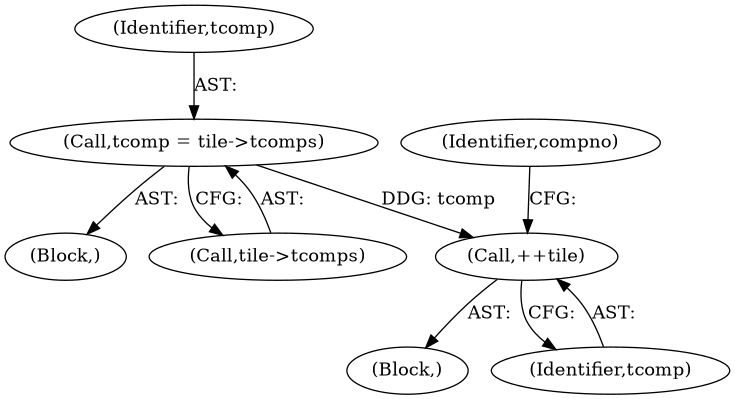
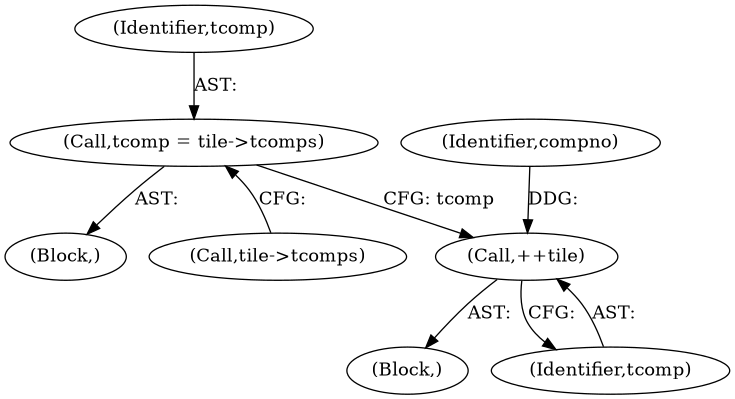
edge "(Call,tile->tcomps)" -> "(Call,tcomp = tile->tcomps)": label "AST: " -> "CFG: "
edge "(Call,tcomp = tile->tcomps)" -> "(Call,++tile)": label "DDG: tcomp" -> "CFG: tcomp"
edge "(Identifier,compno)" -> "(Call,++tile)": label "CFG: " -> "DDG: "
edge "(Call,tcomp = tile->tcomps)" -> "(Call,tile->tcomps)": removed, label "CFG:"
